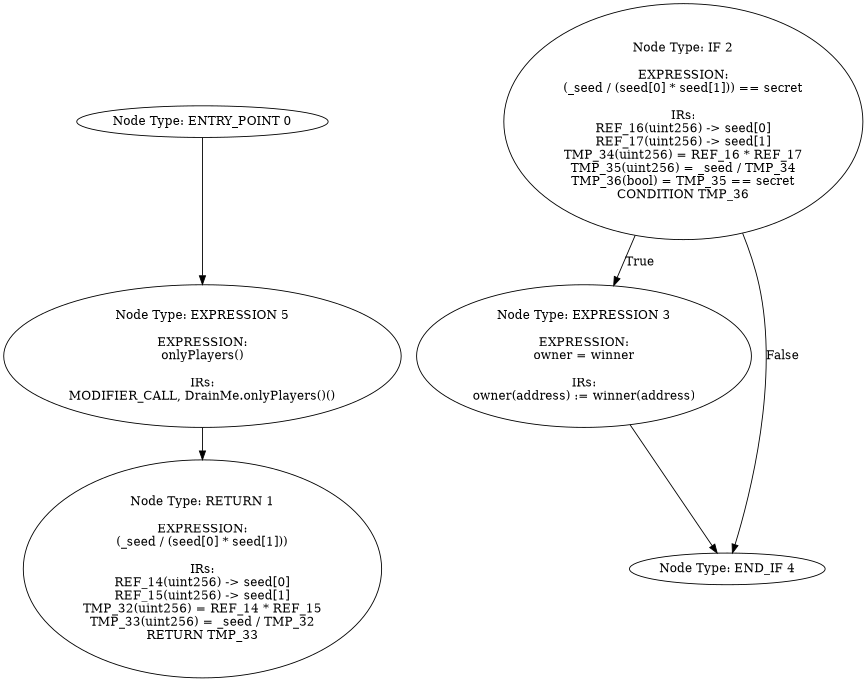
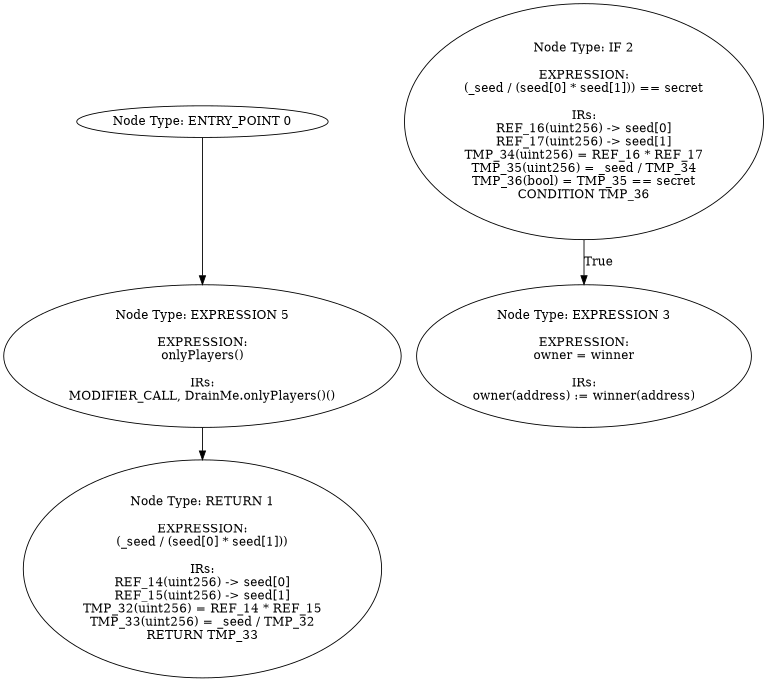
node "Node Type: END_IF 4": removed
